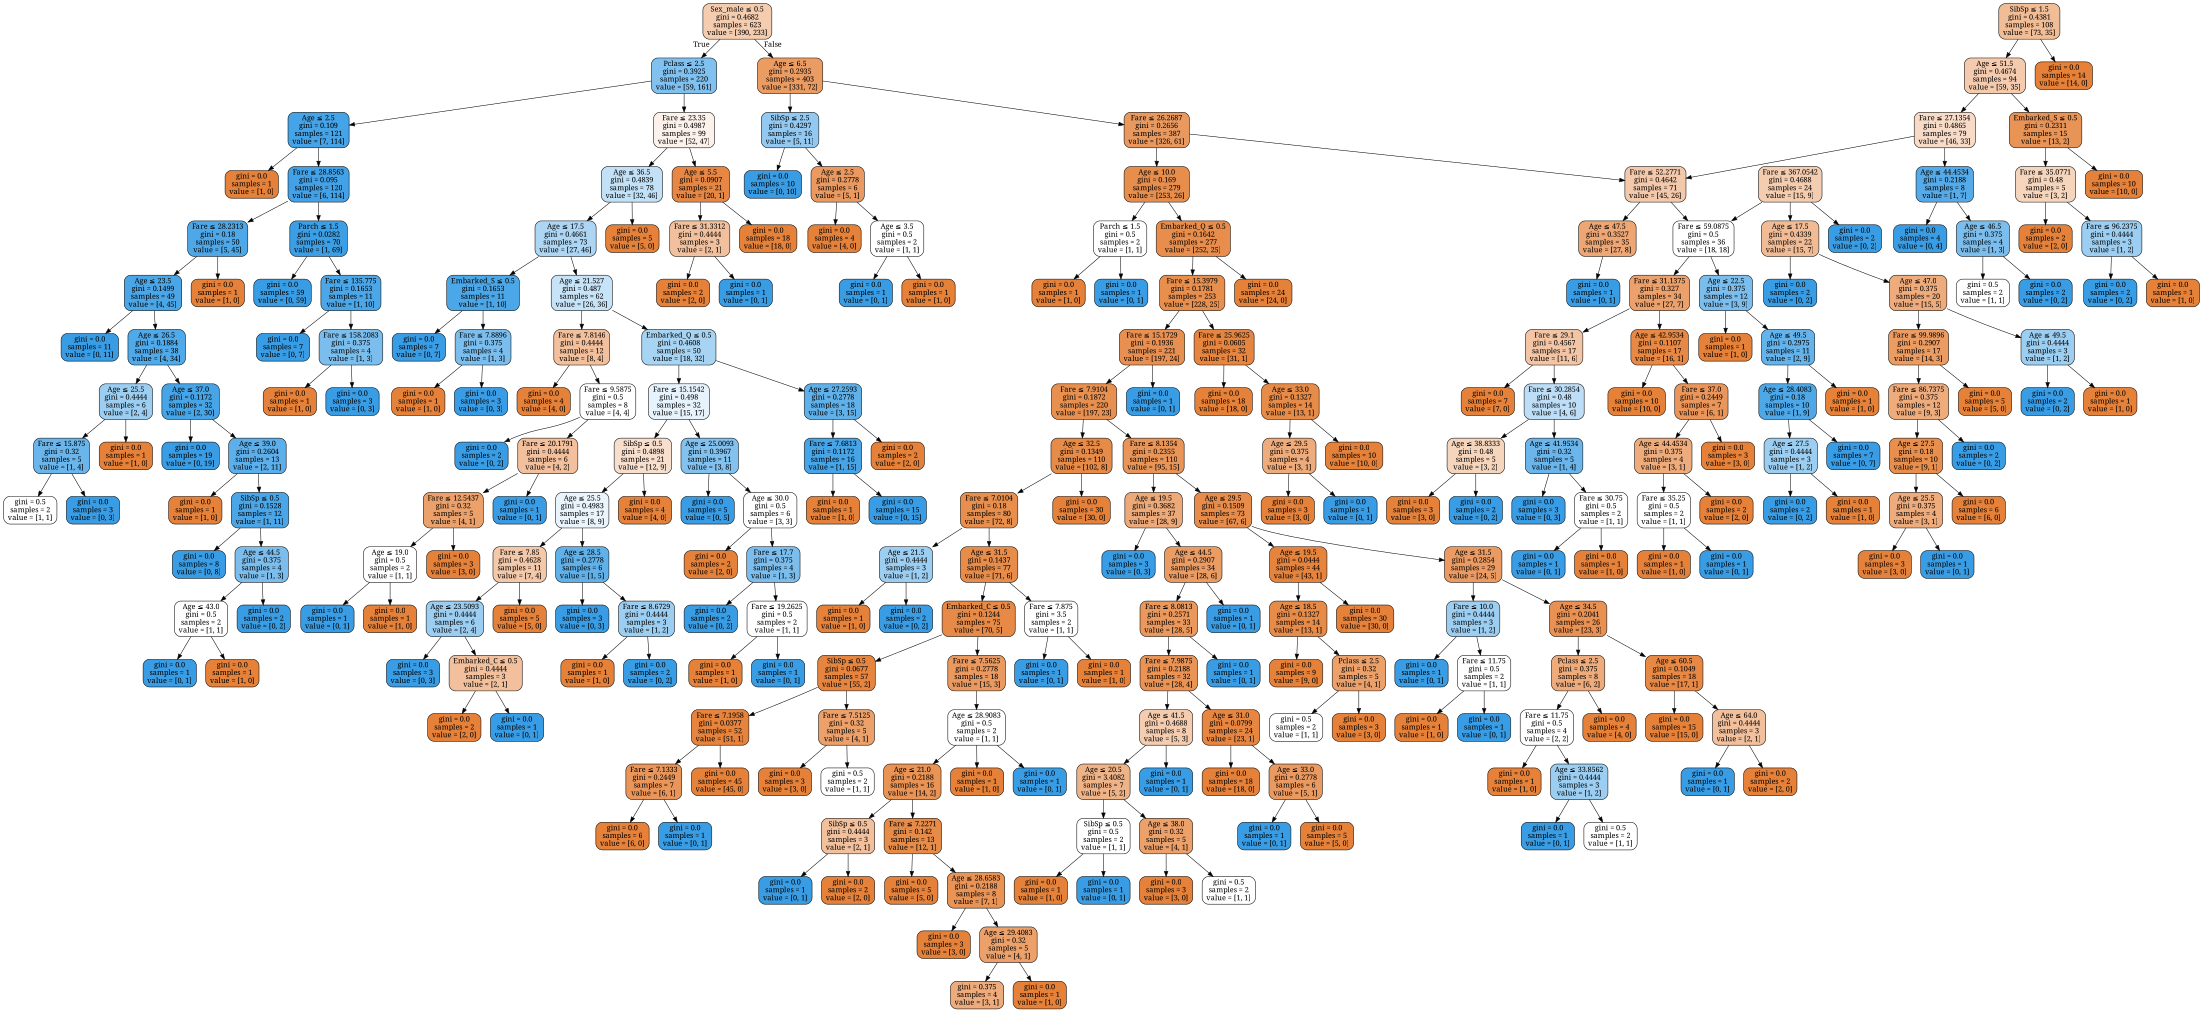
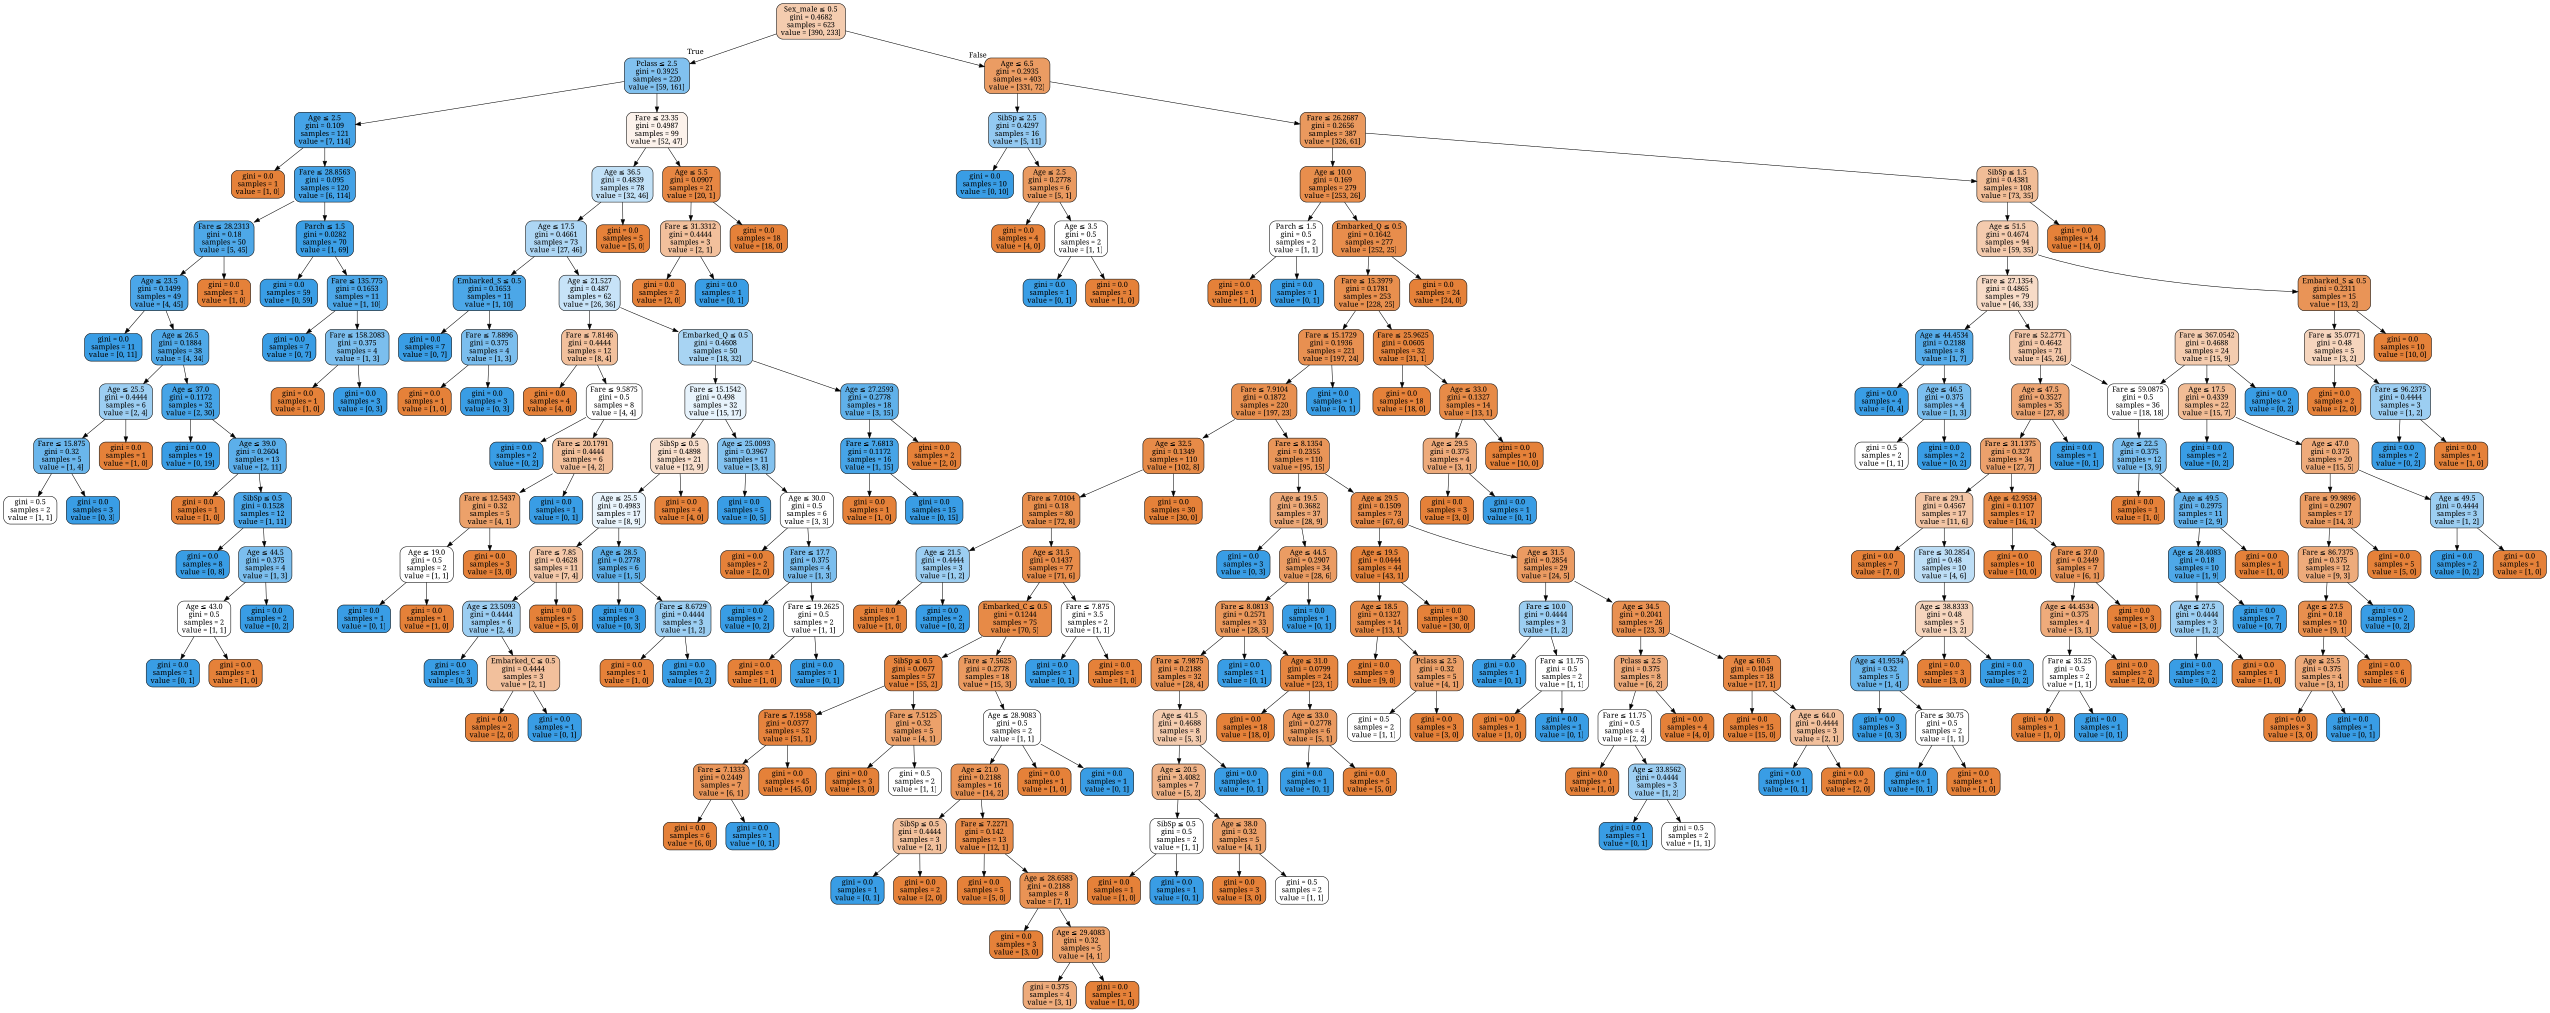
edge "Fare ≤ 26.2687" -> "Fare ≤ 52.2771": now "Fare ≤ 26.2687" -> "SibSp ≤ 1.5"
edge "Fare ≤ 59.0875" -> "Fare ≤ 31.1375": now "Age ≤ 47.5" -> "Fare ≤ 31.1375"
edge "Fare ≤ 30.2854" -> "Age ≤ 41.9534": now "Age ≤ 38.8333" -> "Age ≤ 41.9534"
edge "Fare ≤ 7.9875" -> "Age ≤ 31.0": now "Fare ≤ 8.0813" -> "Age ≤ 31.0"
